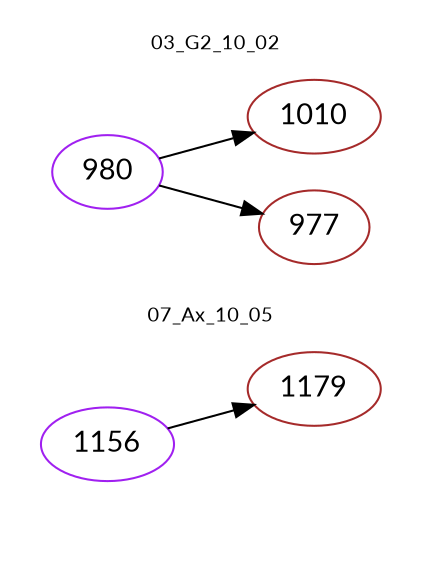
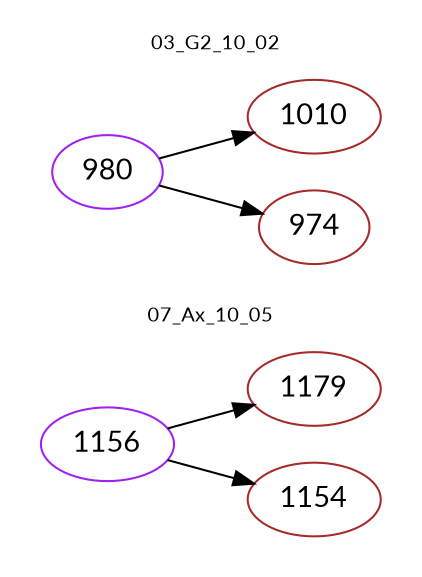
node "977": label "977" -> "974"
node "1154": added
